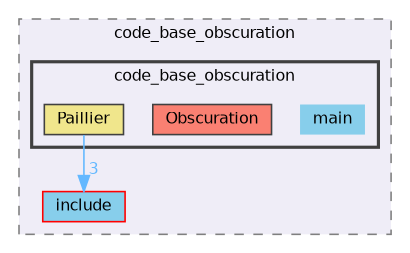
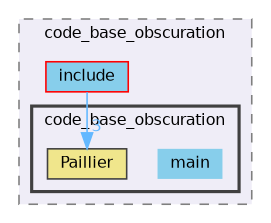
node "Obscuration": removed
edge "Paillier" -> "include": reversed
